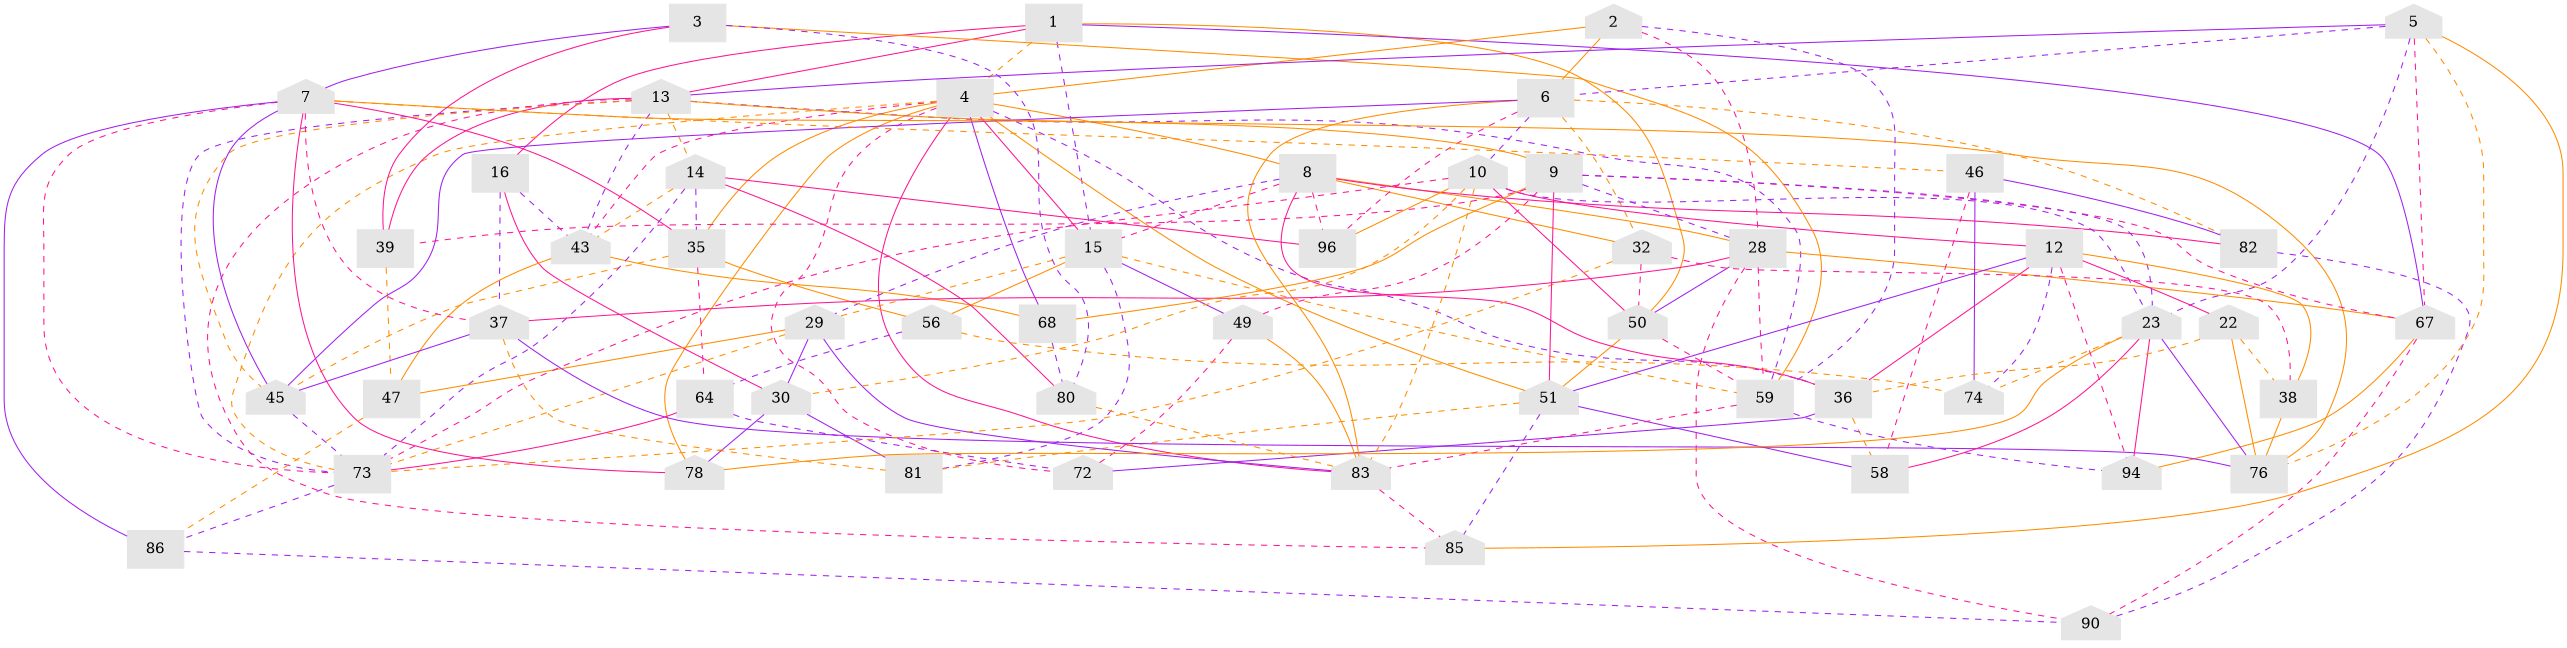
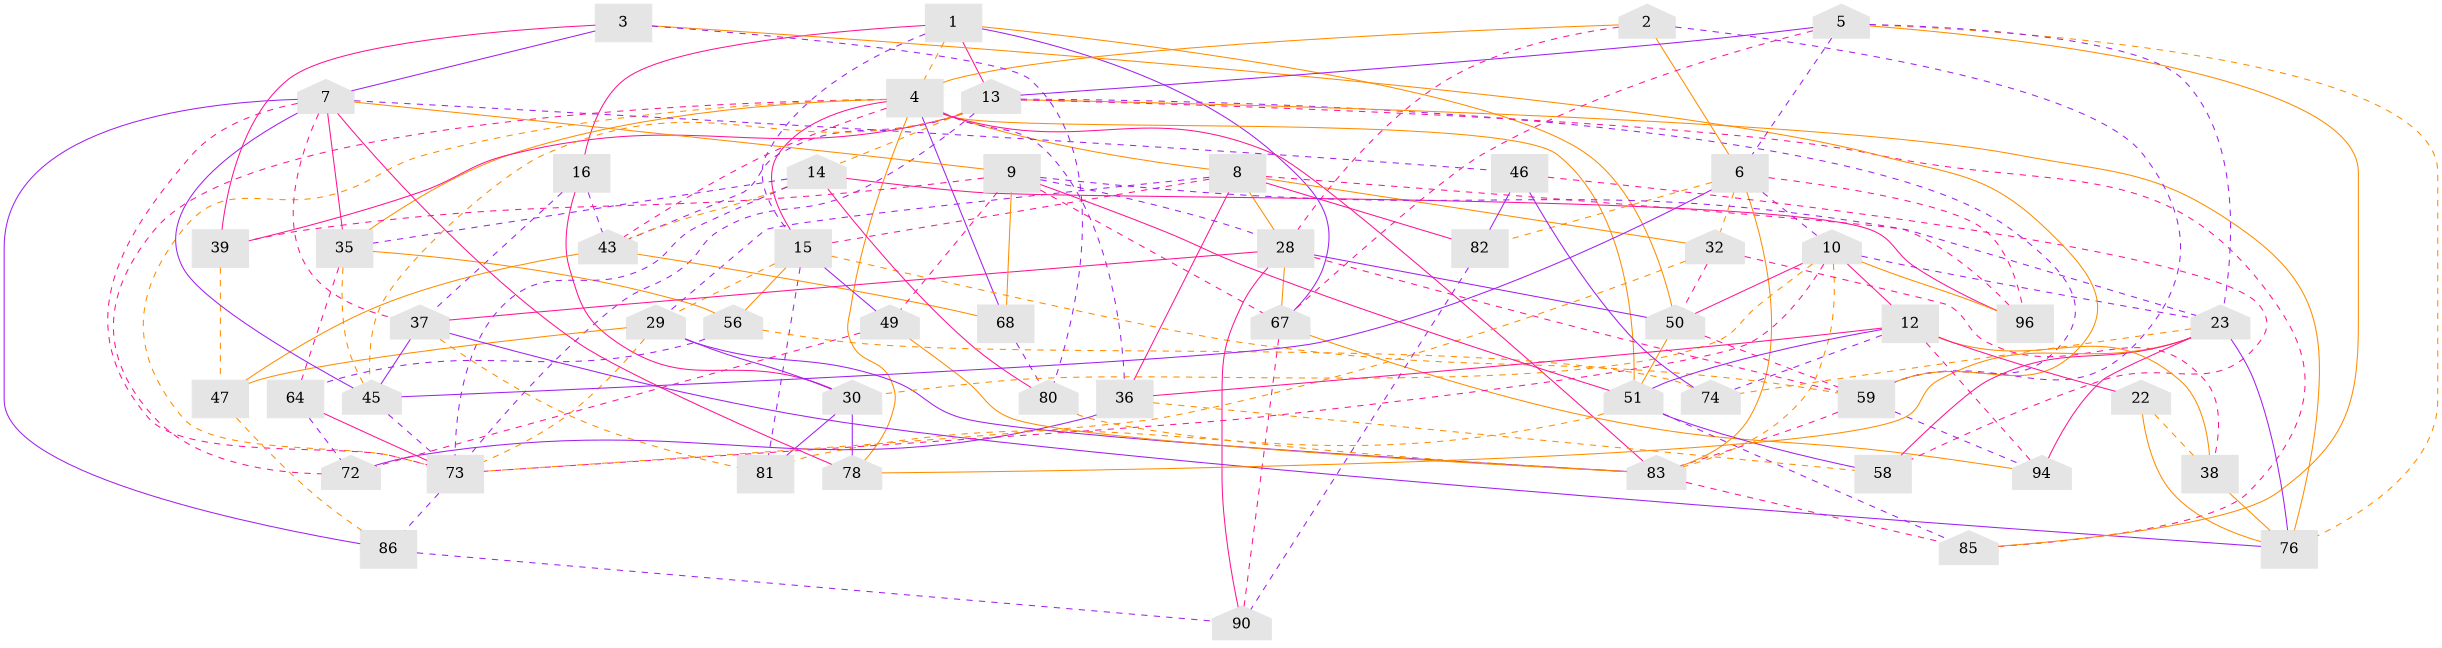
edge "7" -- "46": color darkorange -> purple
edge "22" -- "36": removed
edge "28" -- "90": style dashed -> solid
